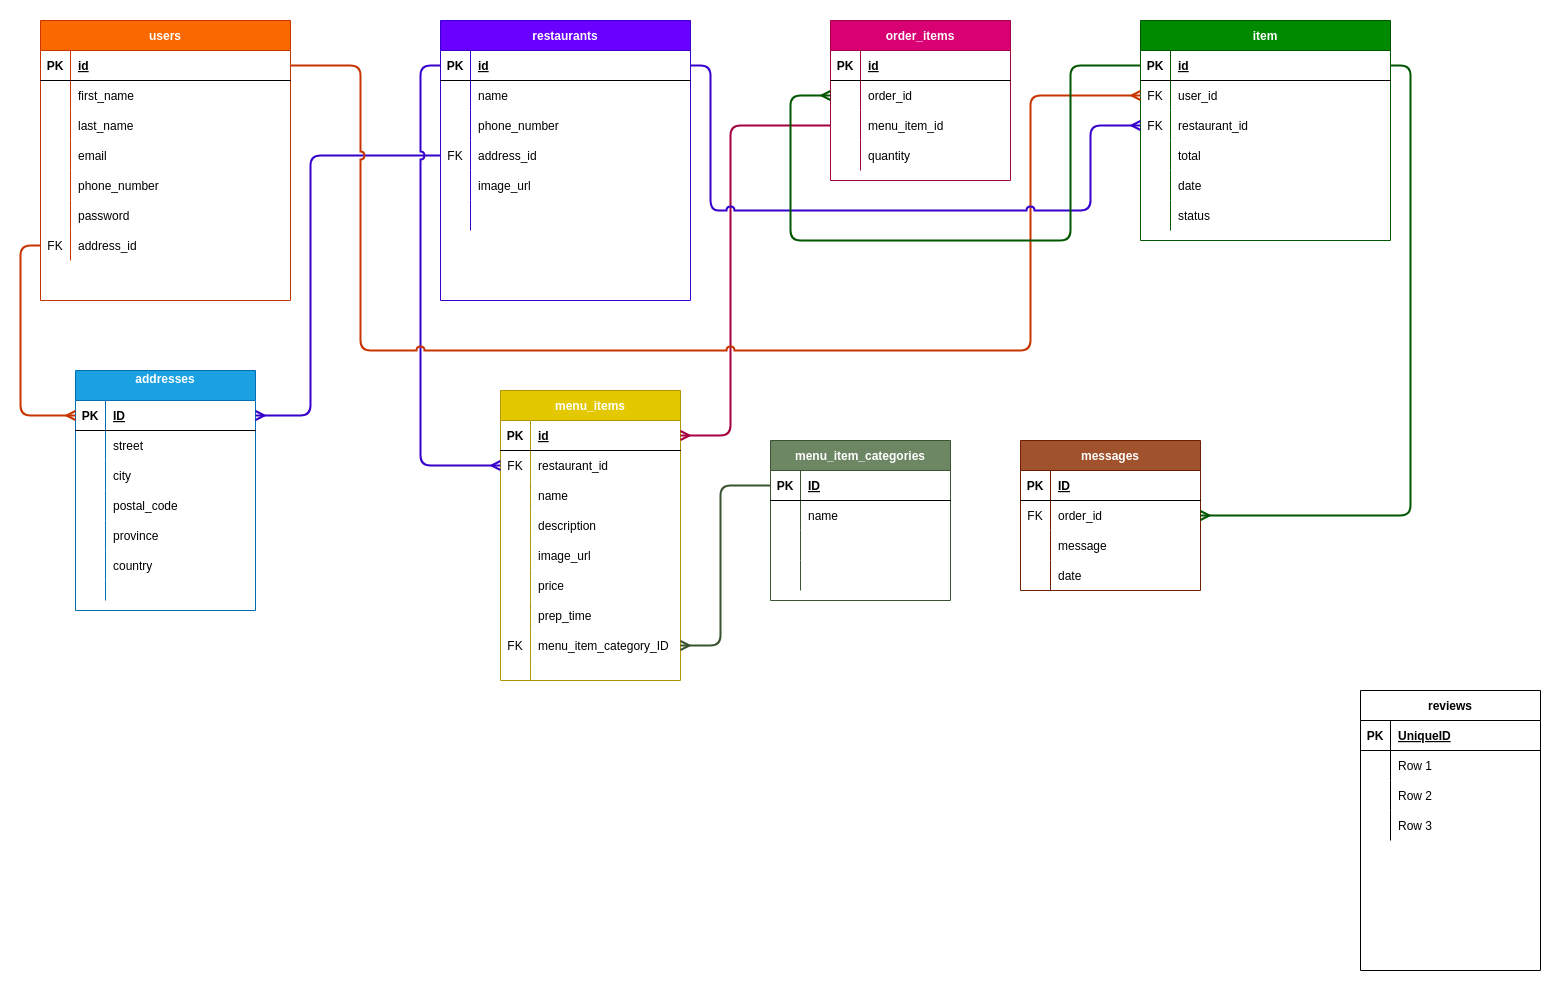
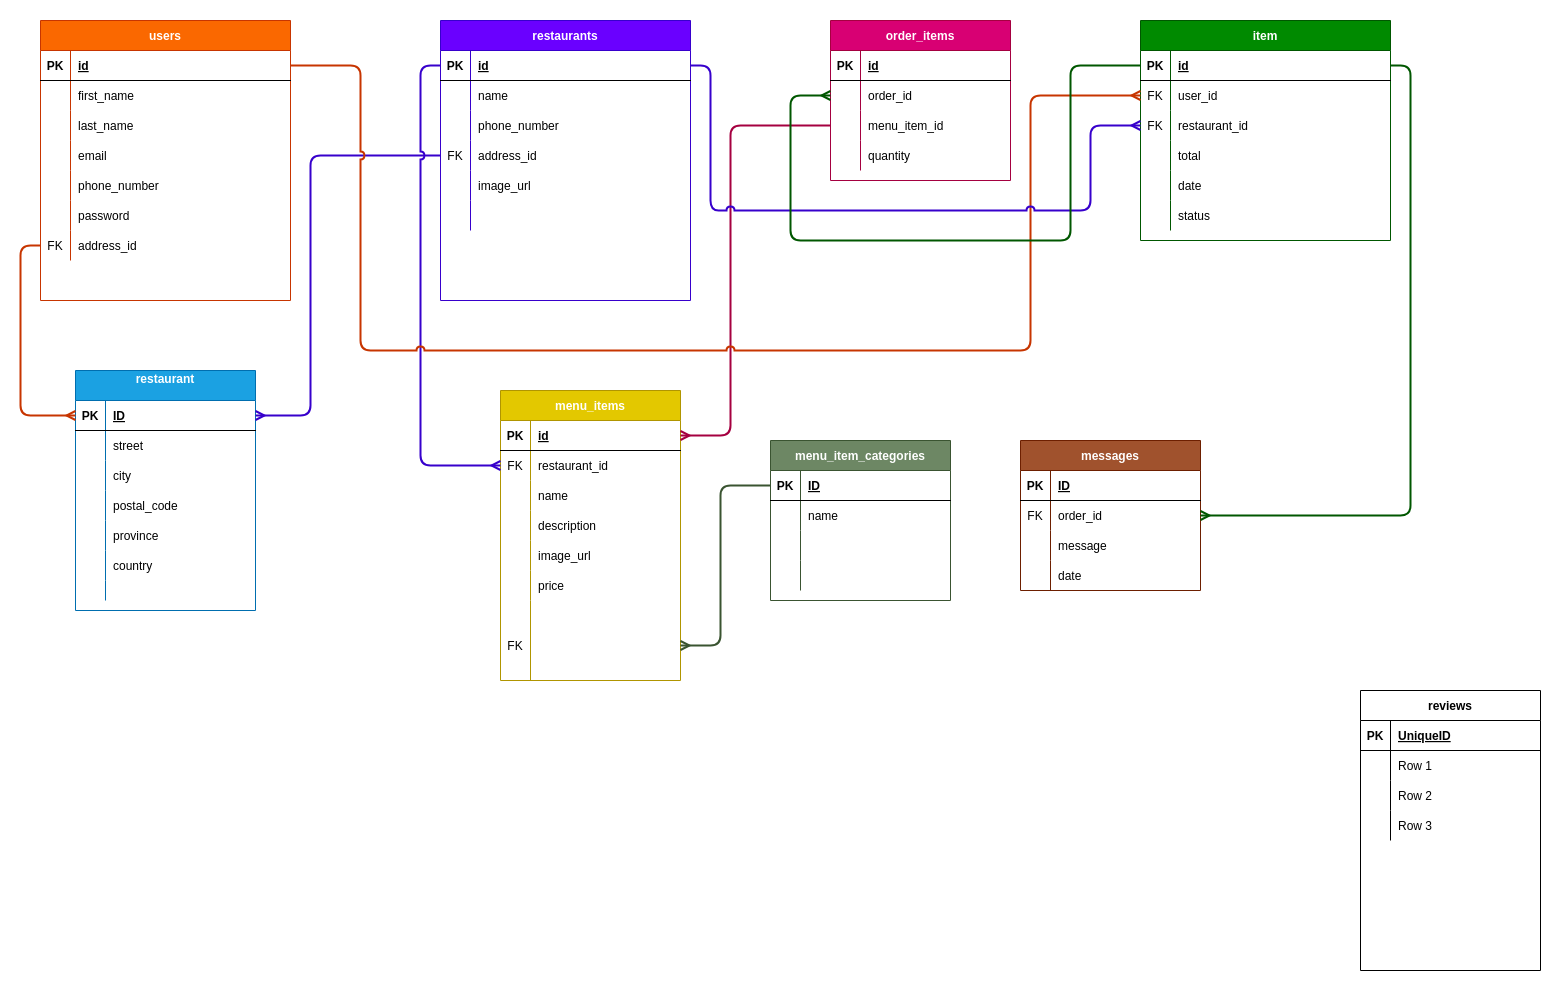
node "addresses": label "addresses" -> "restaurant"
node "prep_time": removed
node "menu_item_category_ID": removed
